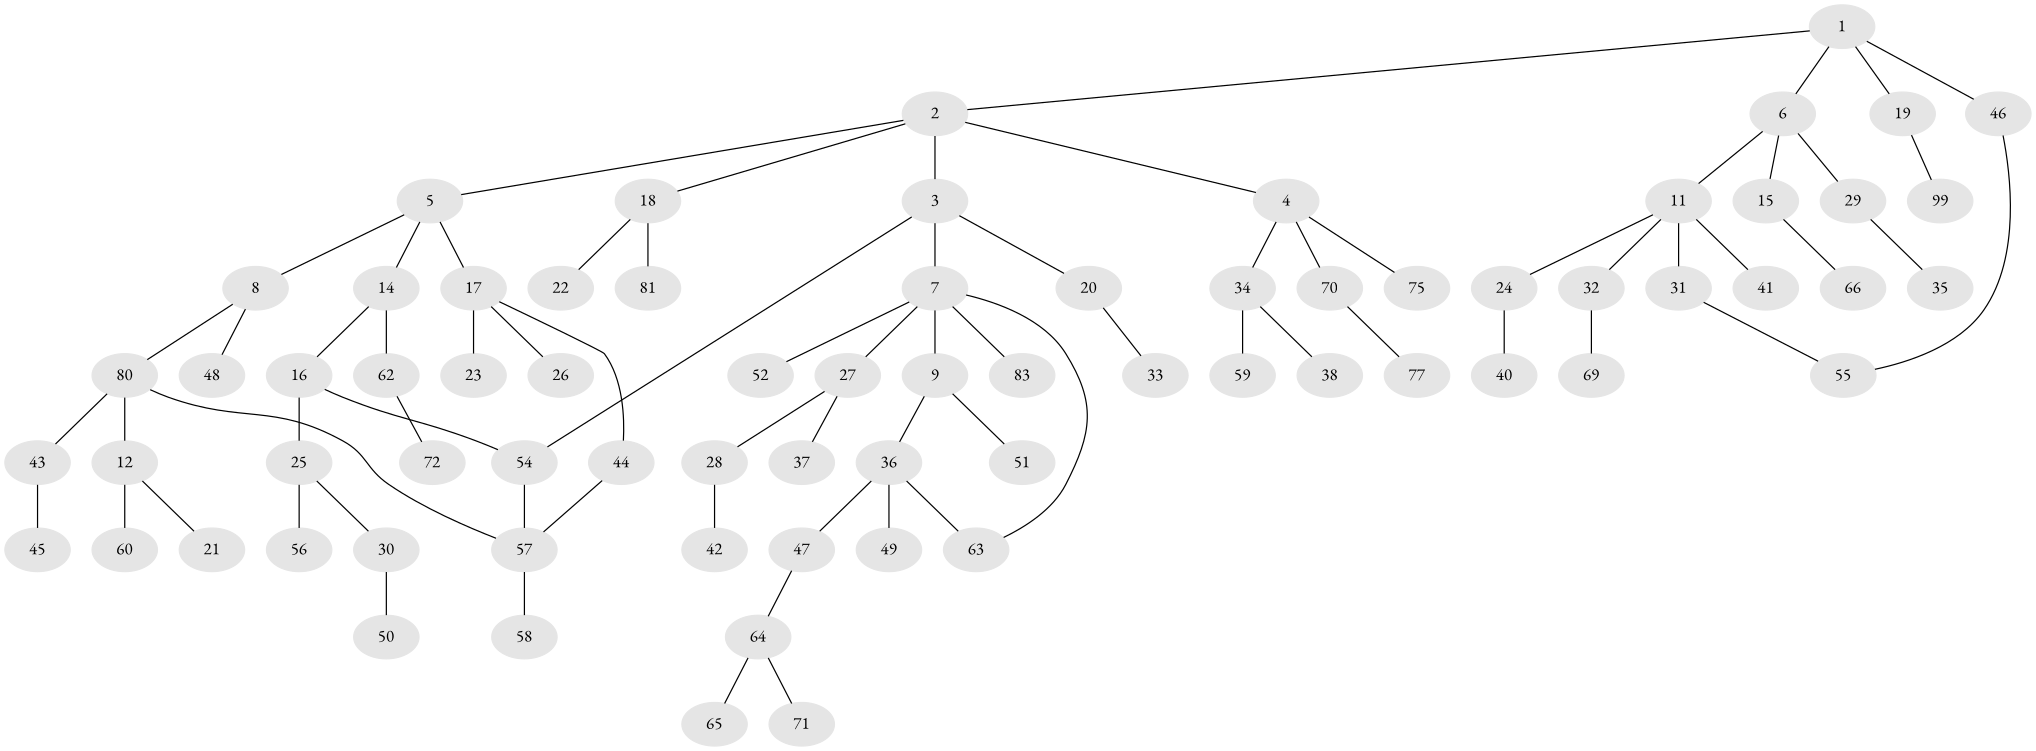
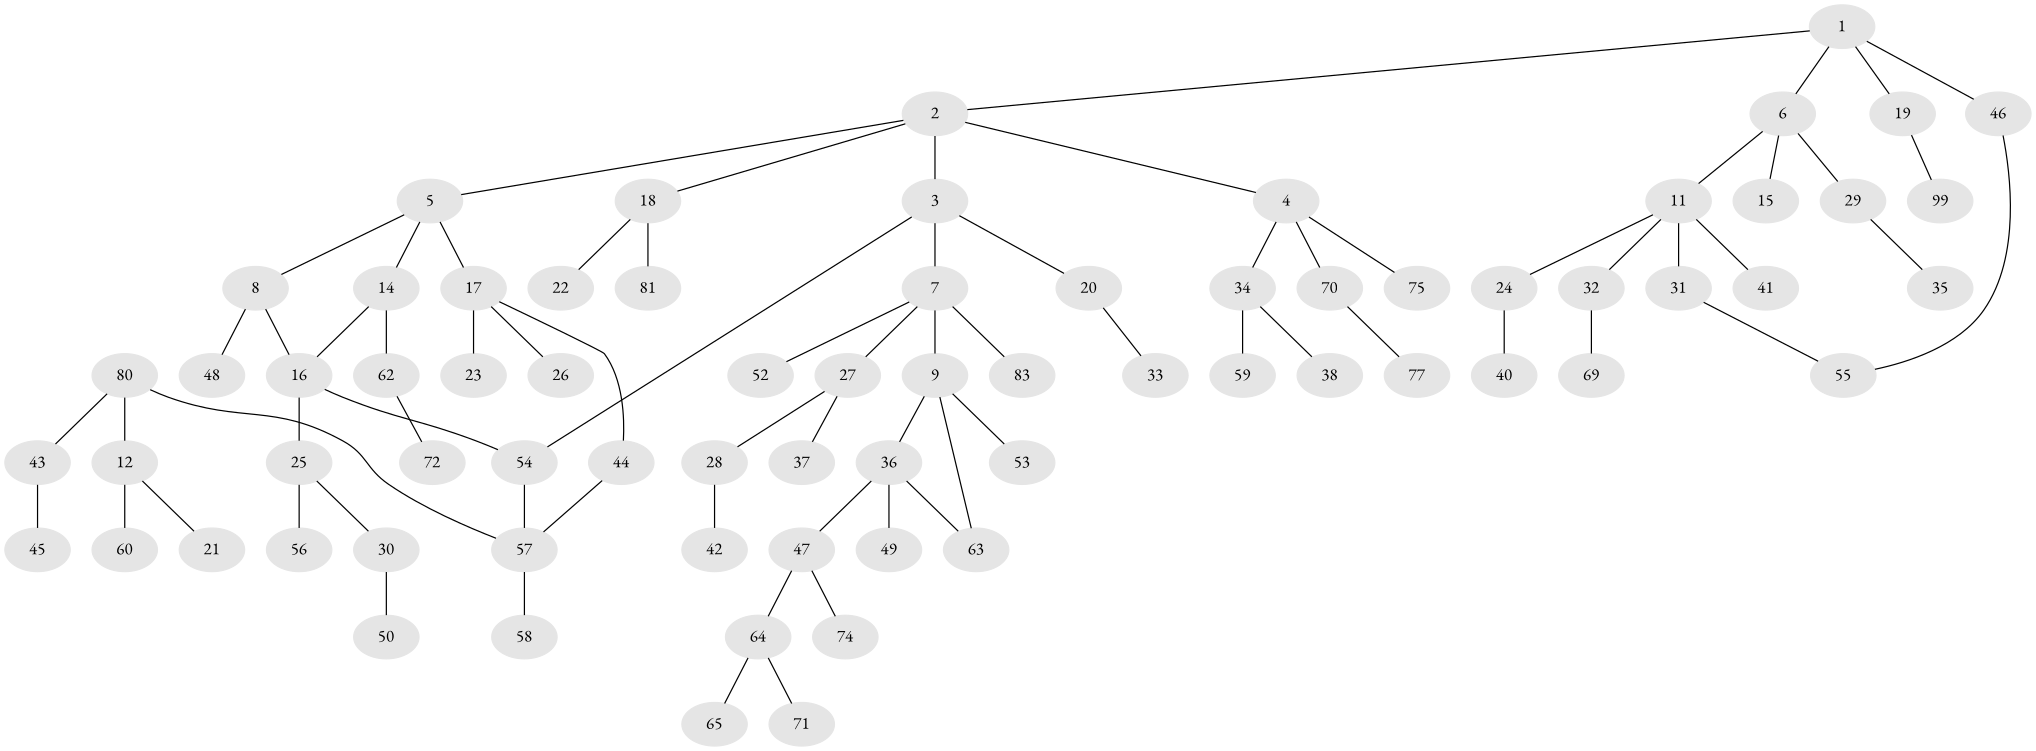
node "66": removed
edge "8" -- "80": now "8" -- "16"
edge "7" -- "63": now "9" -- "63"
node "51": label "51" -> "53"
node "74": added
